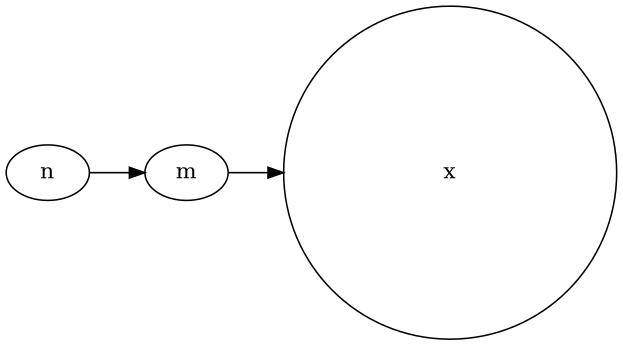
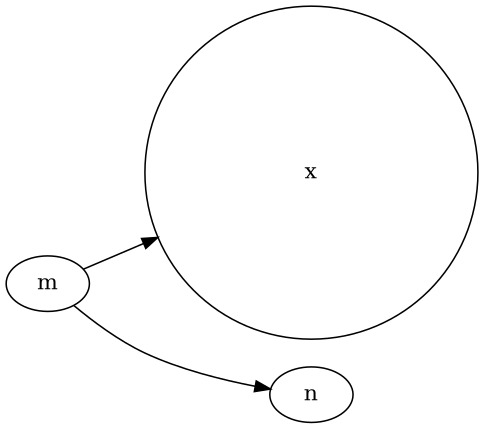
edge "n" -> "m": reversed
